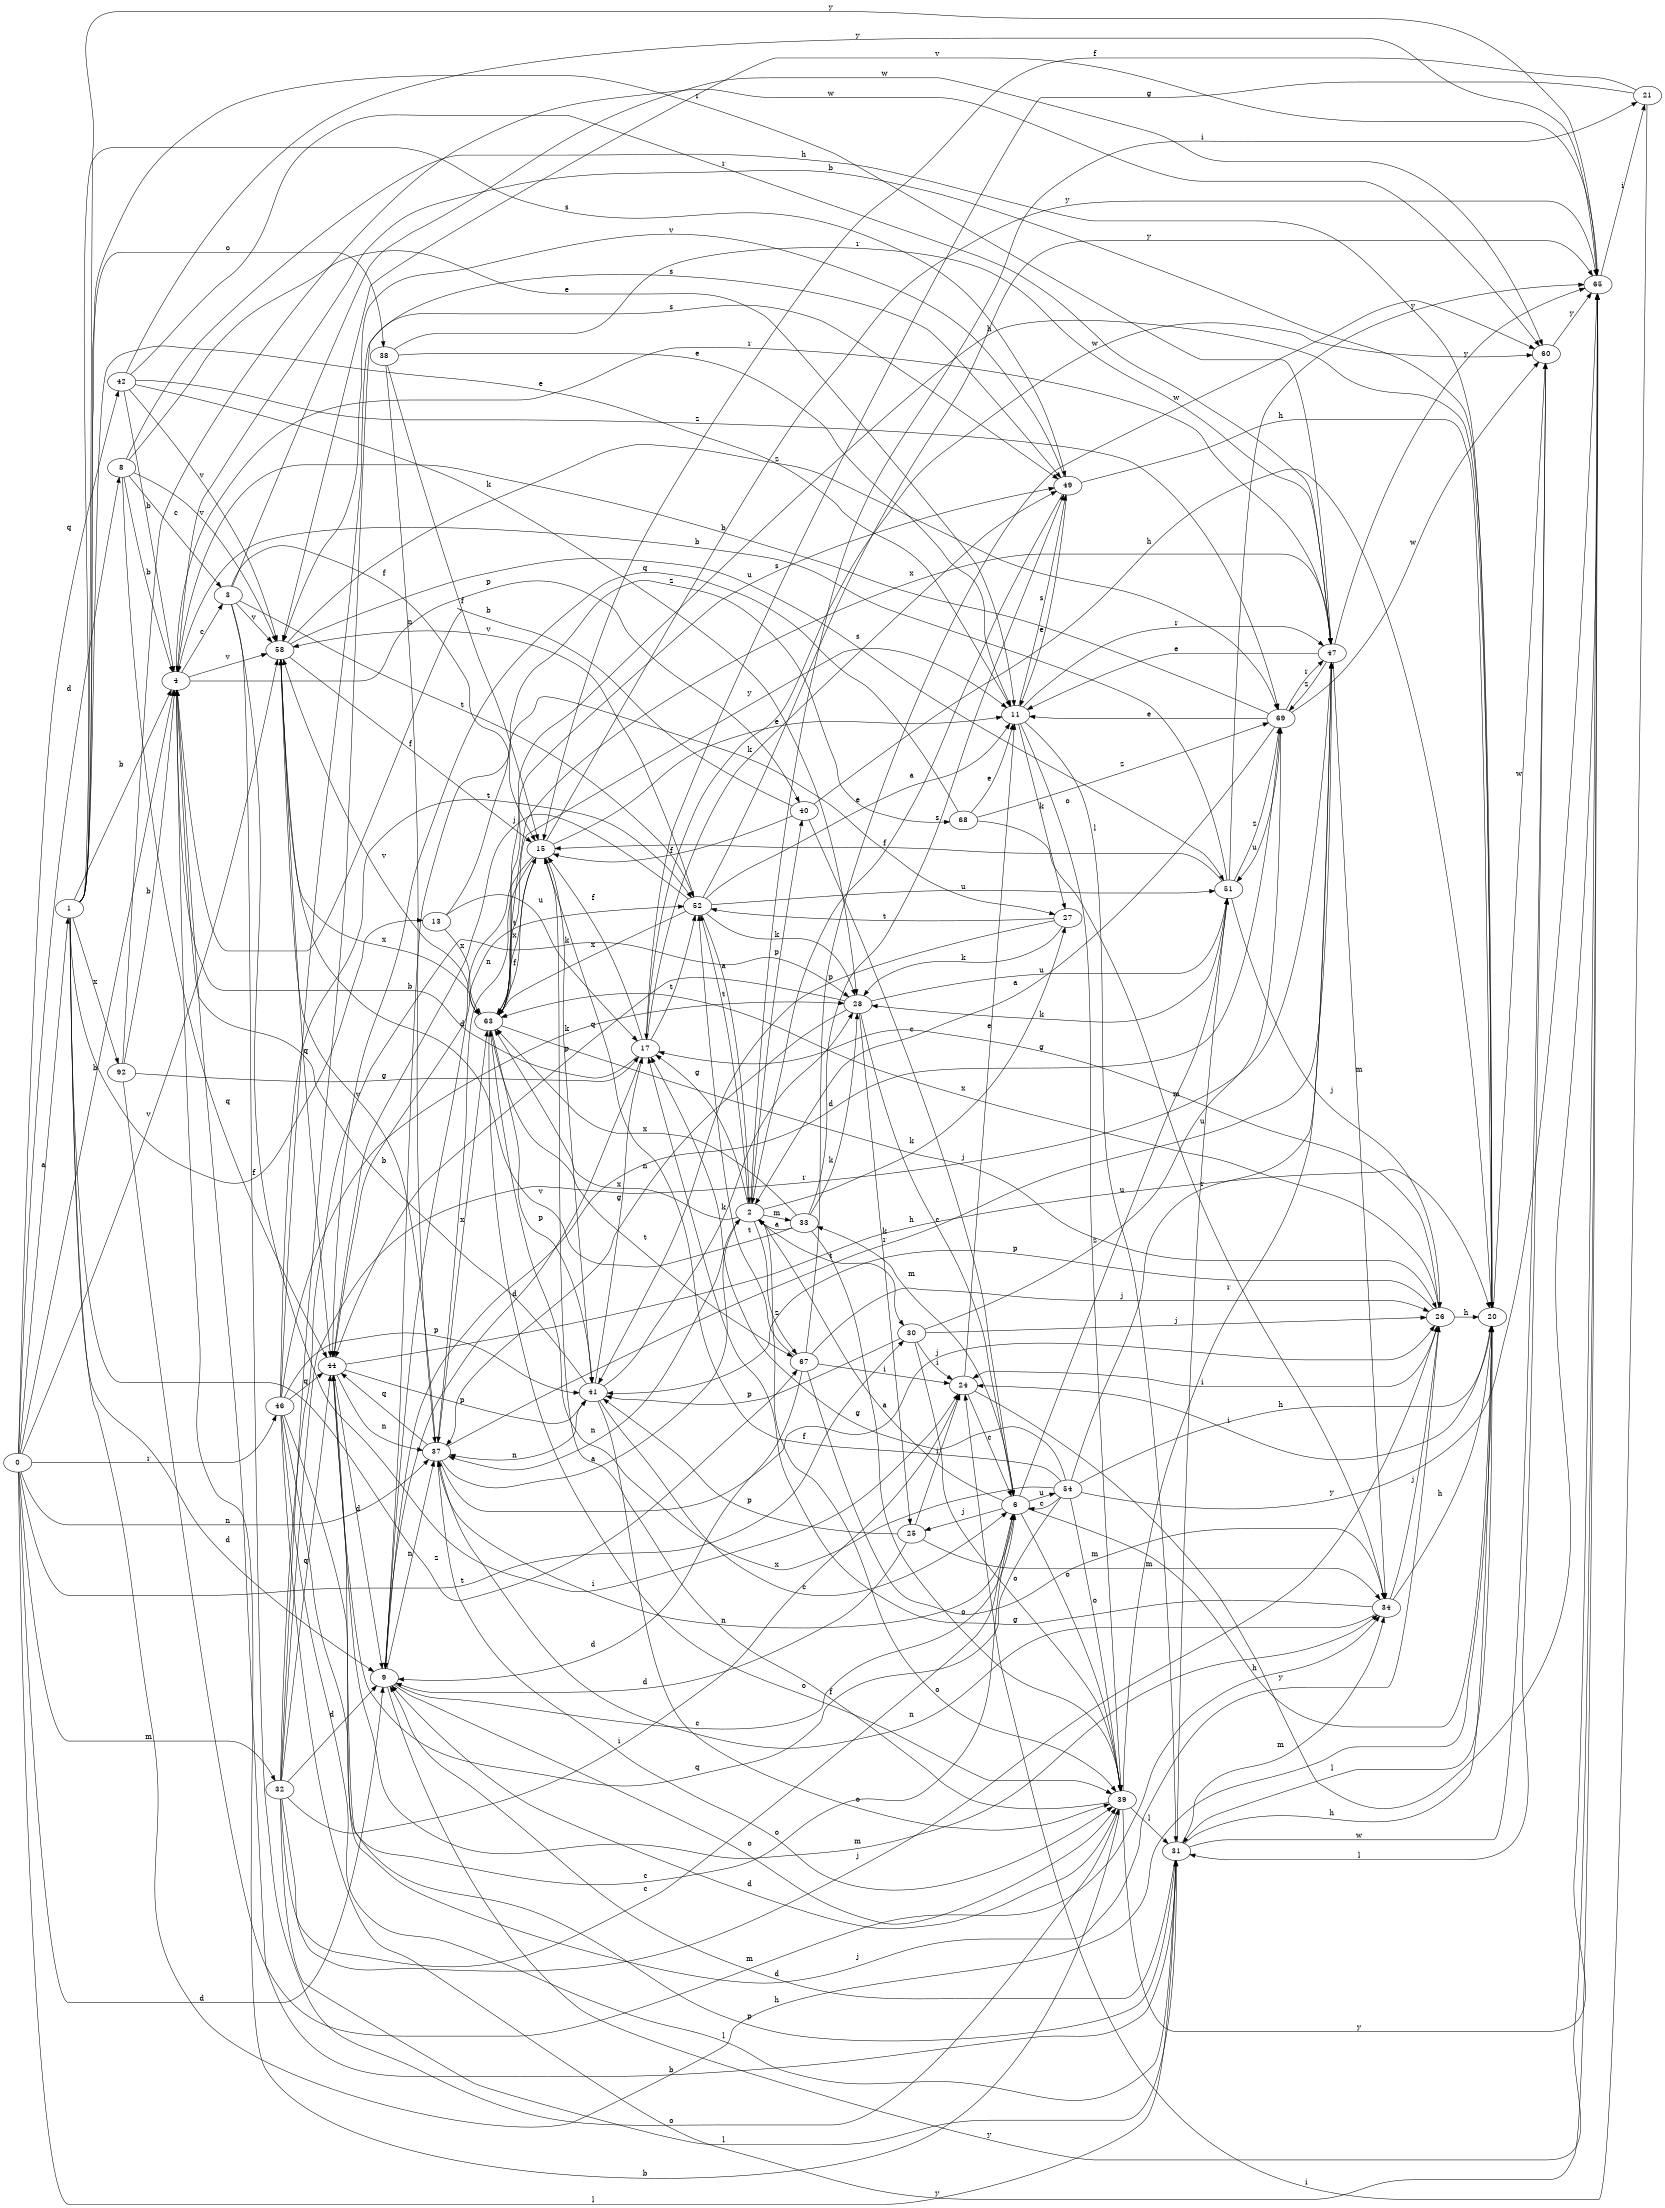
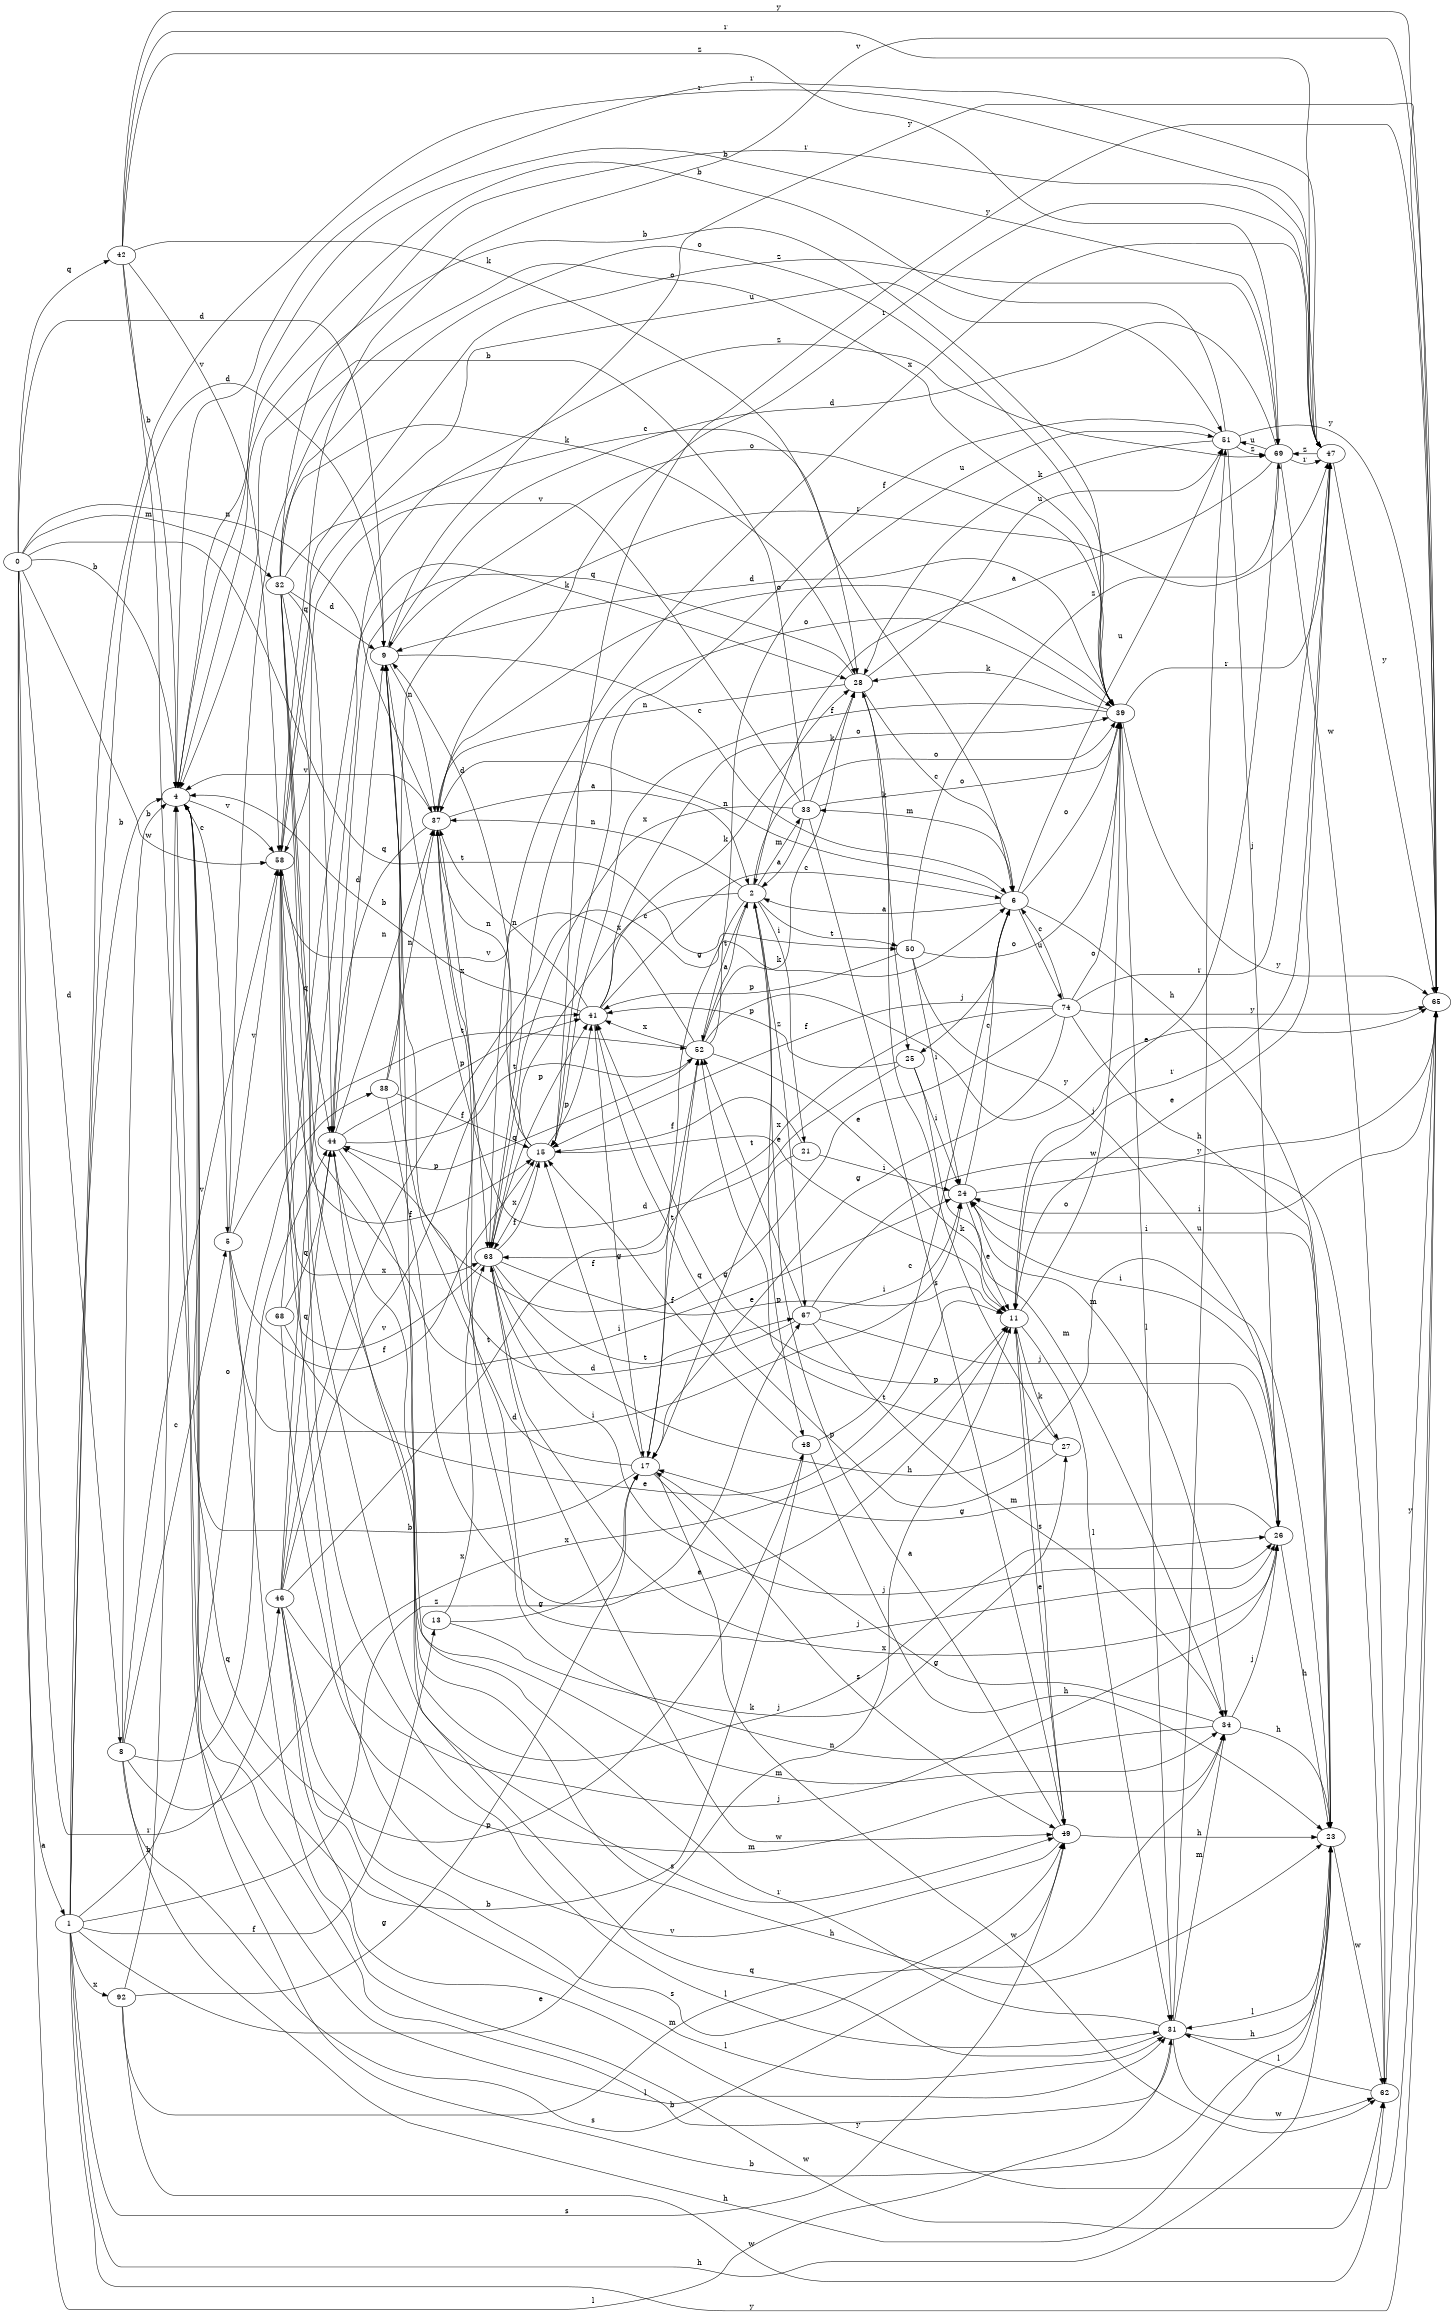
edge "65" -> "21": now "65" -> "24"
edge "32" -> "39": added, label "o"
edge "8" -> "11": label "e" -> "x"
node "60": label "60" -> "62"
edge "33" -> "4": added, label "b"
edge "63" -> "49": label "s" -> "w"
node "3": label "3" -> "5"
edge "39" -> "28": added, label "k"
edge "63" -> "11": label "y" -> "e"
node "40": label "40" -> "48"
edge "52" -> "44": label "j" -> "q"
edge "9" -> "68": removed, label "z"
edge "13" -> "17": label "u" -> "g"
edge "52" -> "63": now "52" -> "41"
edge "37" -> "58": now "37" -> "4"
edge "47" -> "34": now "24" -> "34"
edge "0" -> "58": label "v" -> "w"
edge "2" -> "27": removed, label "k"
node "20": label "20" -> "23"
node "30": label "30" -> "50"
node "54": label "54" -> "74"
edge "42" -> "31": added, label "l"
edge "31" -> "9": label "d" -> "r"
edge "31" -> "44": label "p" -> "q"
edge "8" -> "49": added, label "s"
